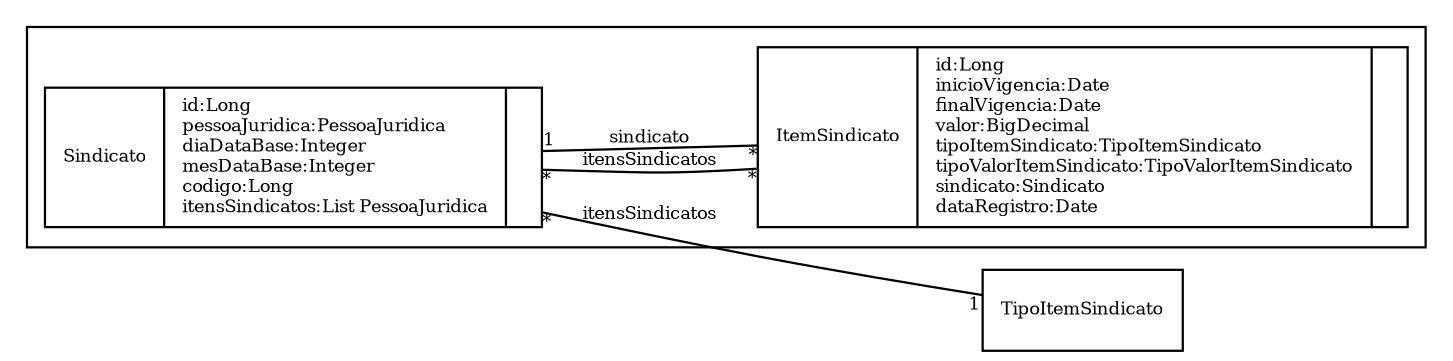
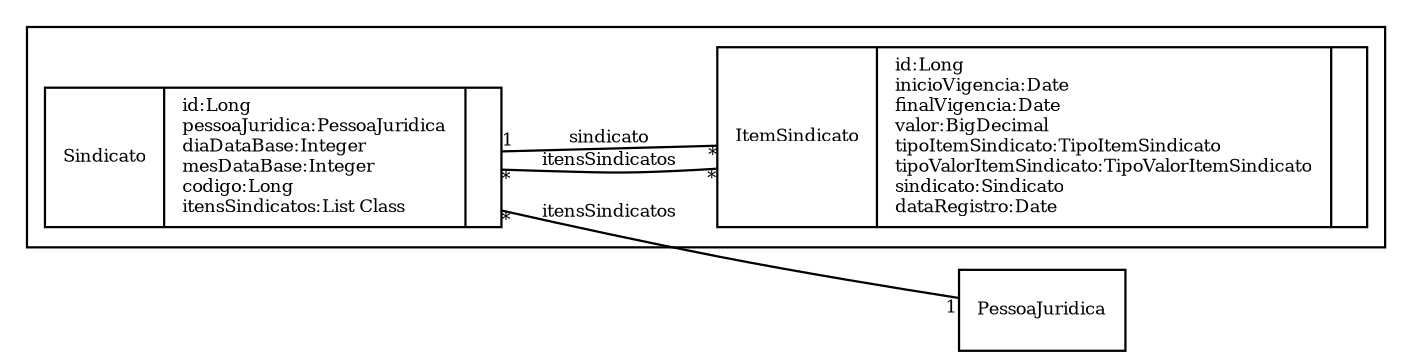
node "Sindicato": text "itensSindicatos:List PessoaJuridica" -> "itensSindicatos:List Class"
node "TipoItemSindicato": label "TipoItemSindicato" -> "PessoaJuridica"
